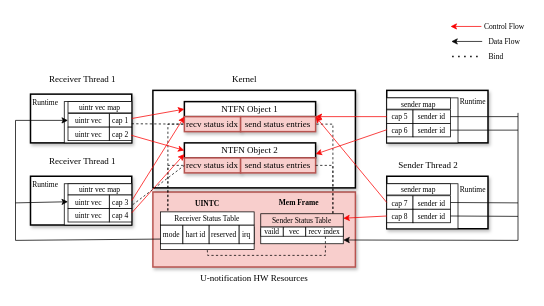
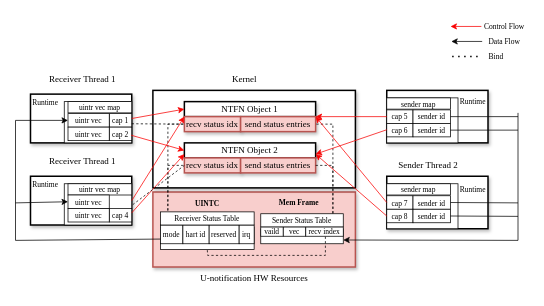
node "cap 3": removed
edge "cap 8" -> "Sender Status Table": now "cap 8" -> "NTFN Object 2"
node "Sender Status Table": fillcolor #f8cecc -> #ffffff
